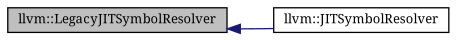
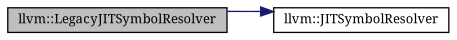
edge "llvm::JITSymbolResolver" -> "llvm::LegacyJITSymbolResolver": reversed
